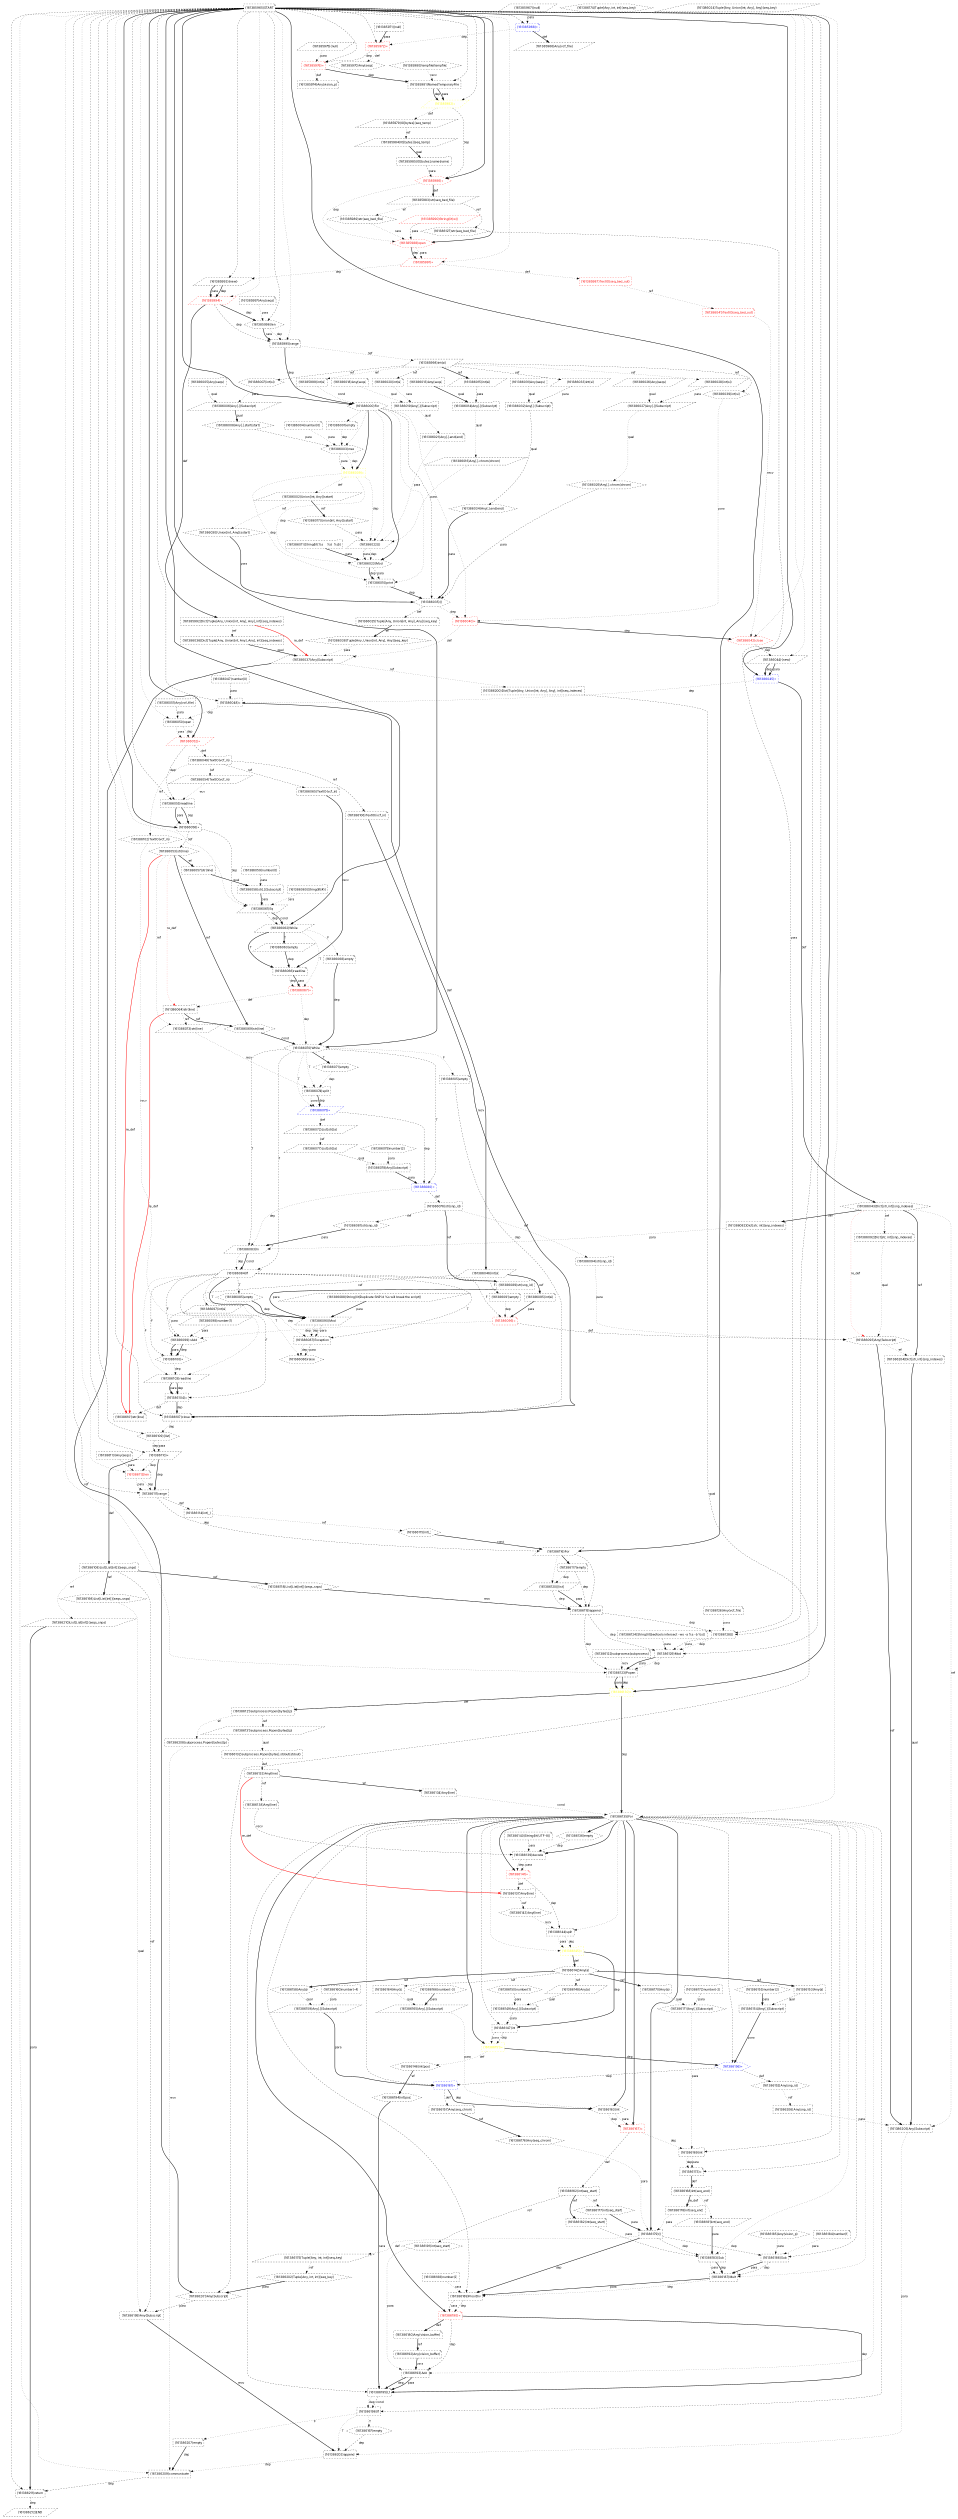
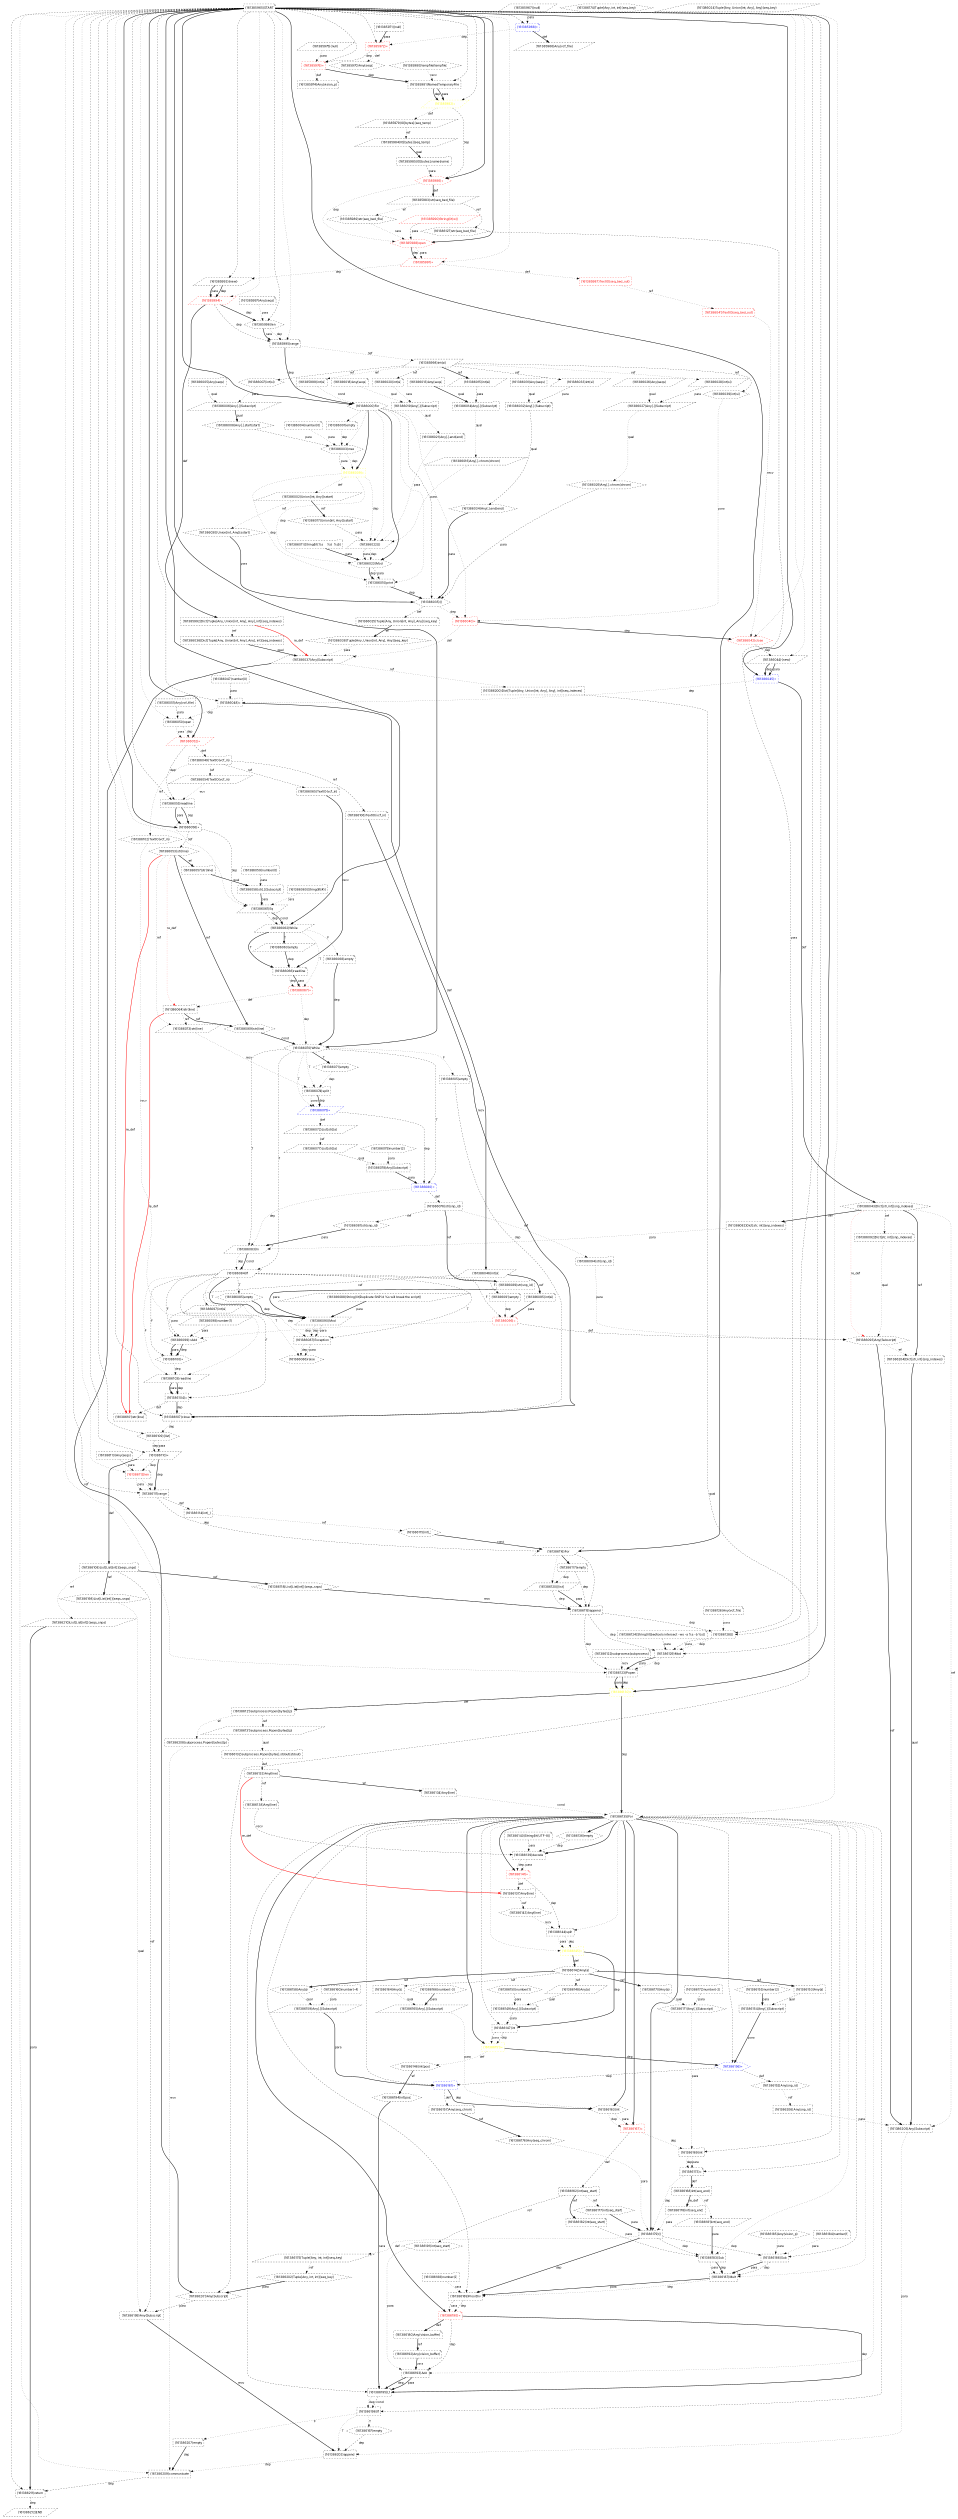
edge "(161386173)=" -> "(161386179)()": added, label "dep"
